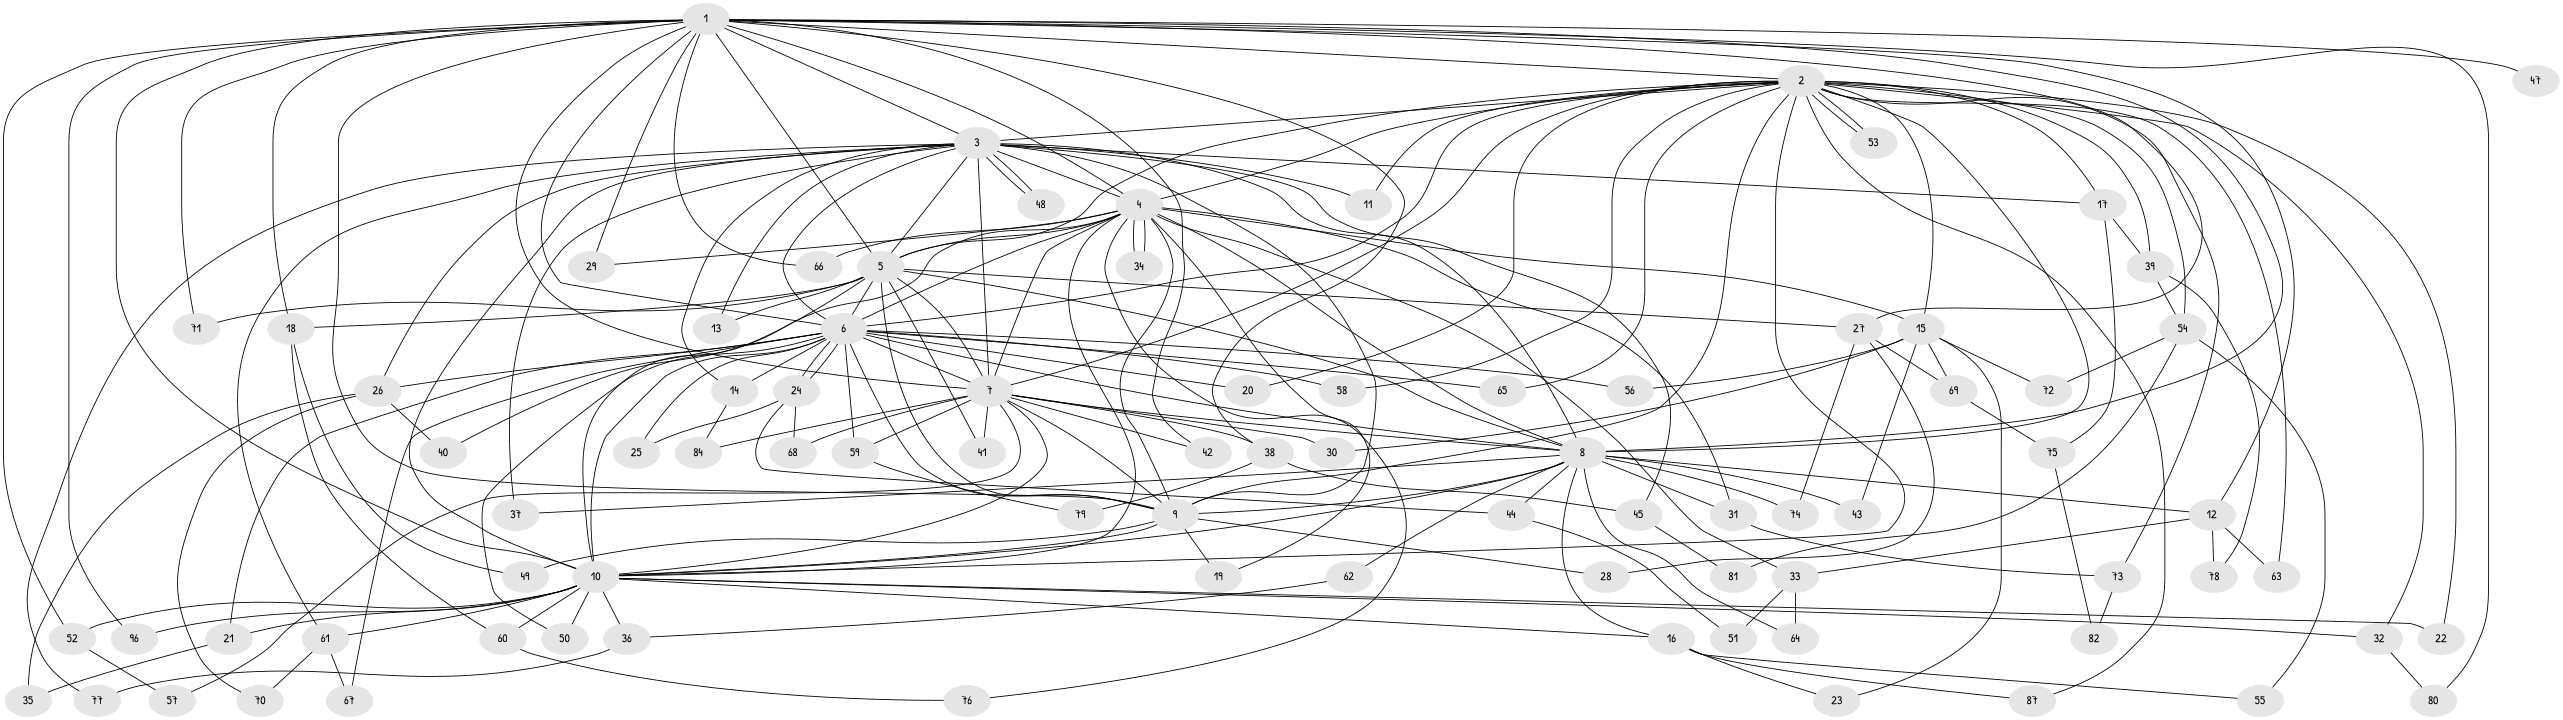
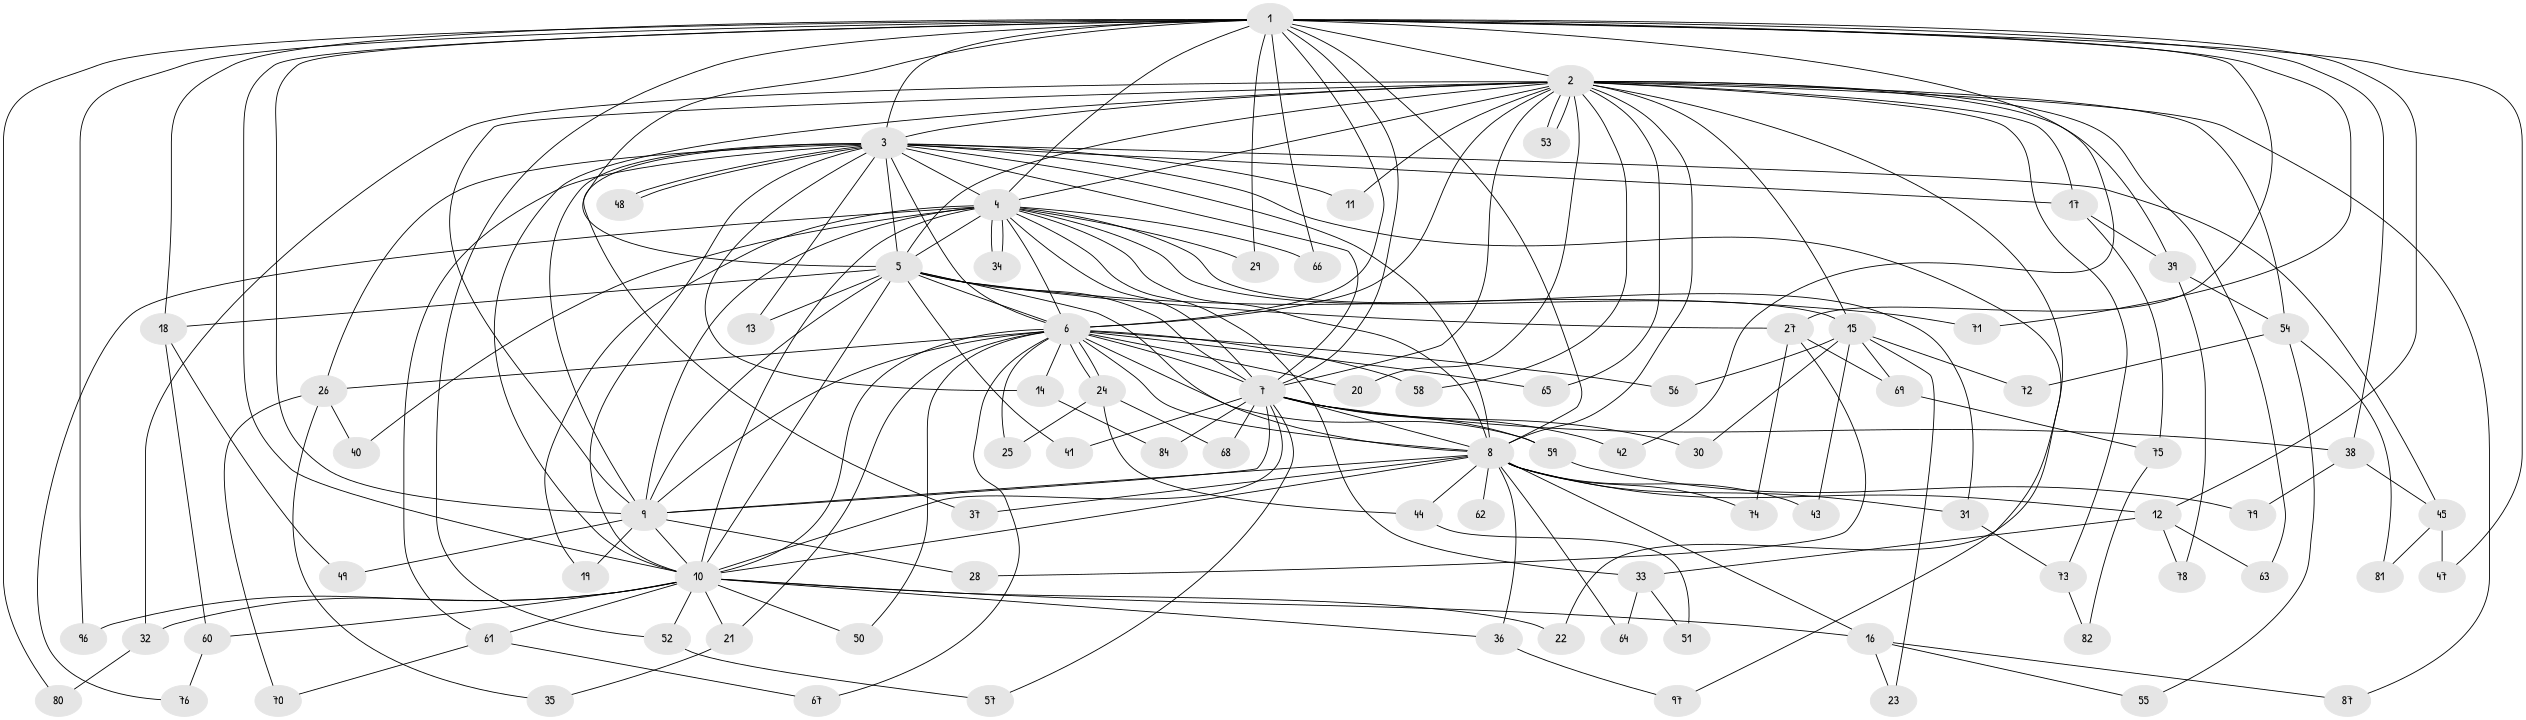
edge "45" -- "47": added
edge "62" -- "36": now "8" -- "36"
node "77": label "77" -> "97"
